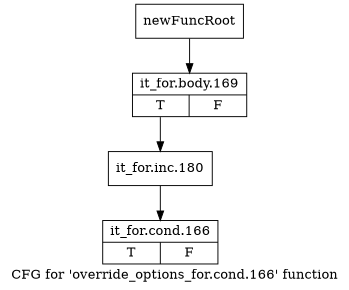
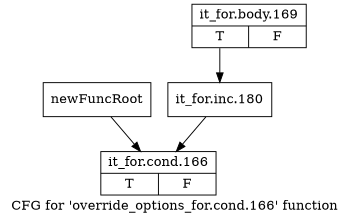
edge "newFuncRoot" -> "it_for.body.169": now "newFuncRoot" -> "it_for.cond.166"
